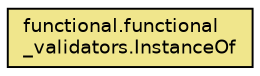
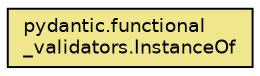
node "functional.functional _validators.InstanceOf": label "functional.functional _validators.InstanceOf" -> "pydantic.functional _validators.InstanceOf"
